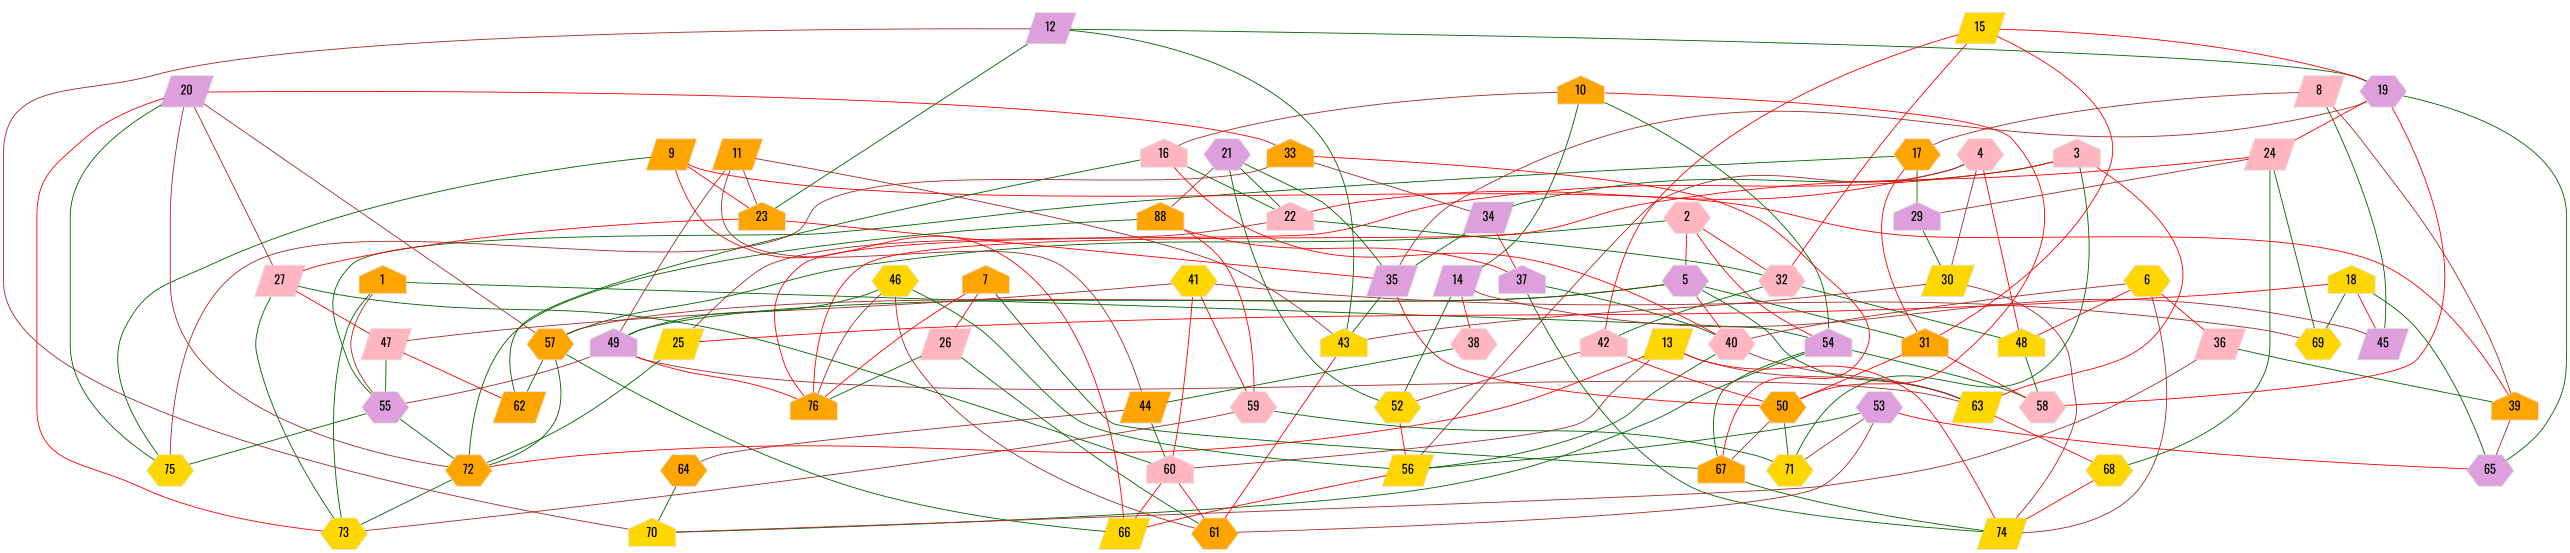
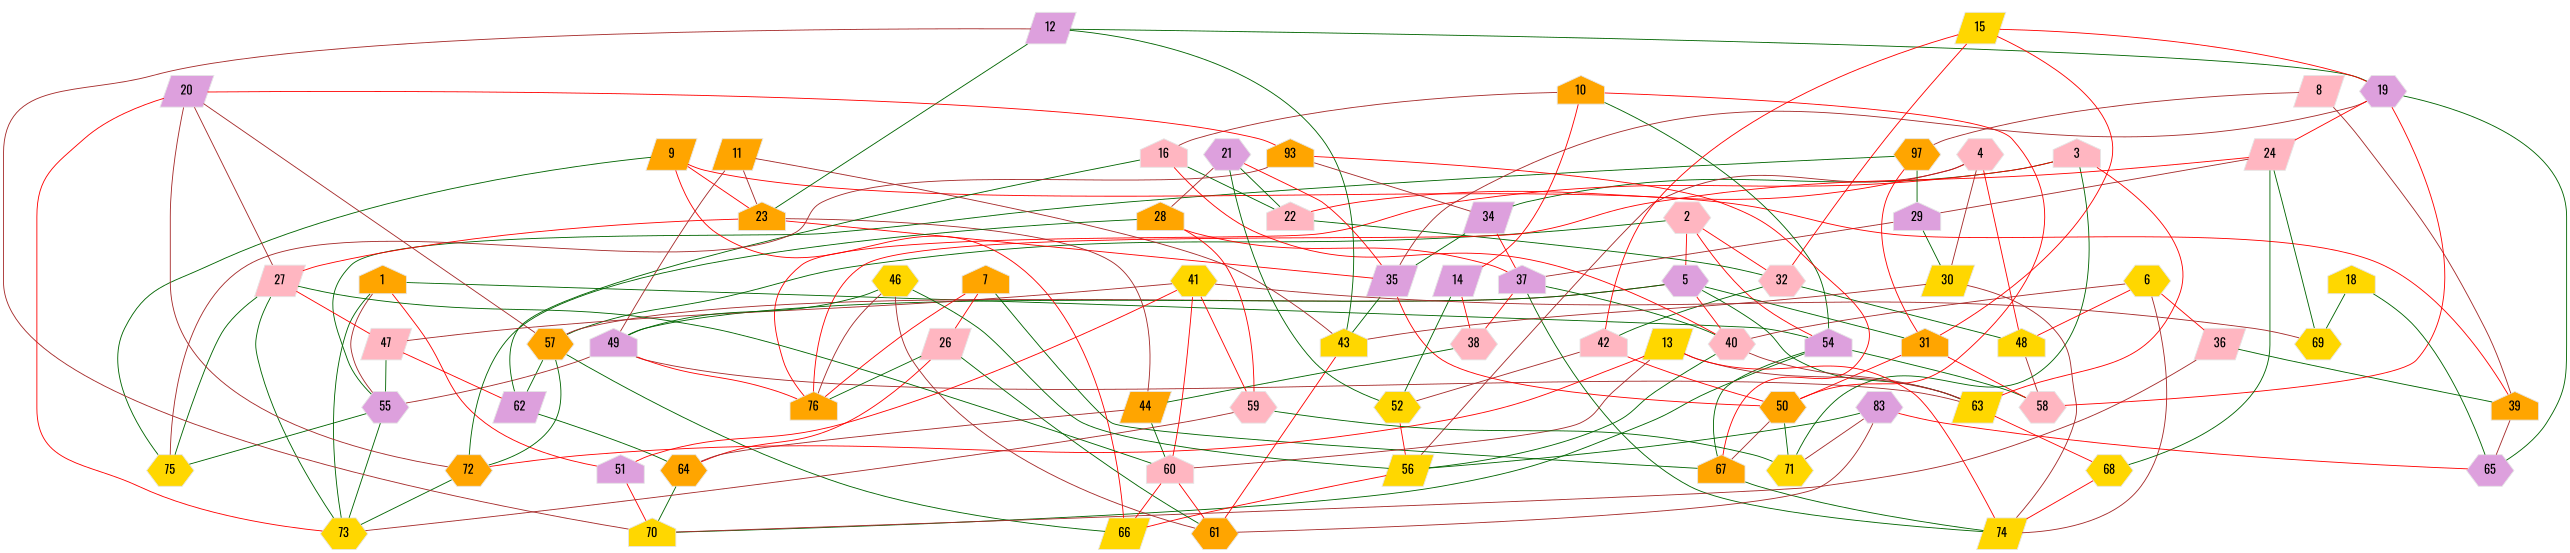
node "33": label "33" -> "93"
node "17": label "17" -> "97"
edge "10" -- "14": color darkgreen -> red
edge "21" -- "35": color darkgreen -> red
node "88": label "88" -> "28"
edge "29" -- "37": added
edge "11" -- "44": now "23" -- "44"
edge "20" -- "75": now "27" -- "75"
edge "37" -- "38": added
node "25": removed
node "45": removed
edge "48" -- "58": color darkgreen -> brown
node "62": fillcolor orange -> plum
node "53": label "53" -> "83"
edge "26" -- "64": added
edge "62" -- "64": added
edge "55" -- "72": now "55" -- "73"
node "51": added
